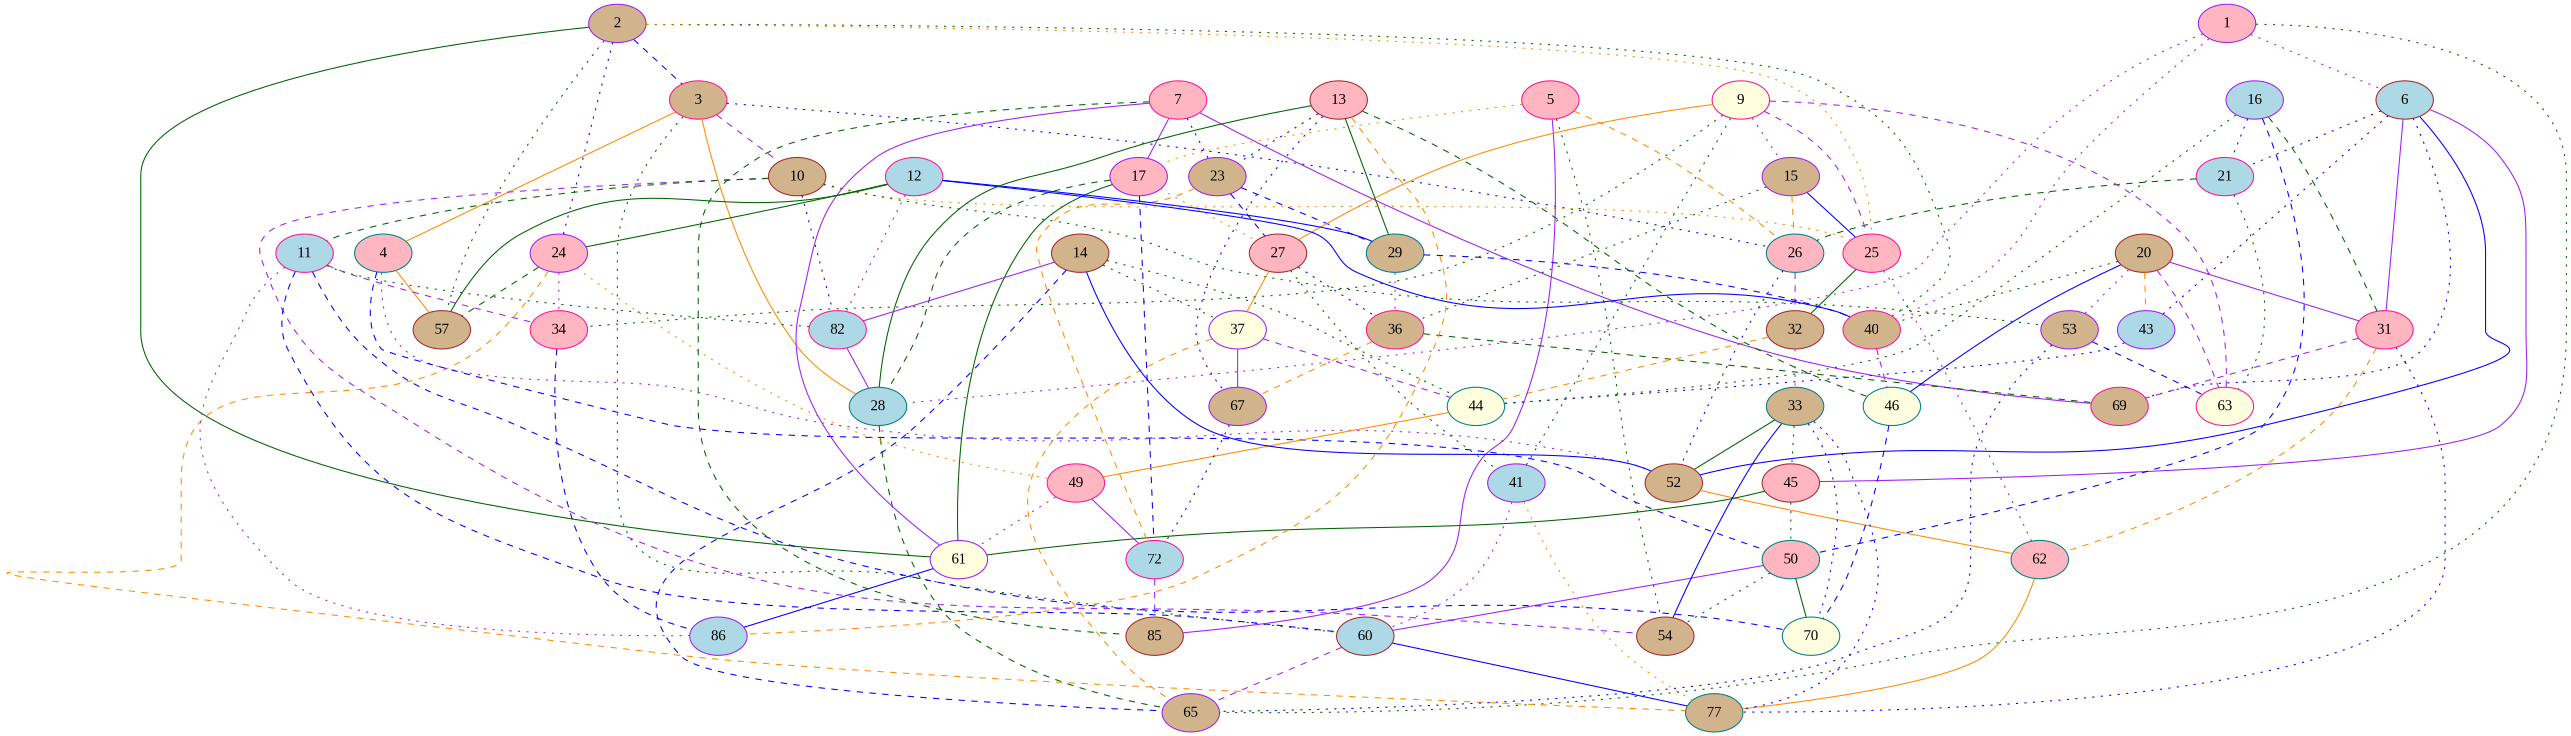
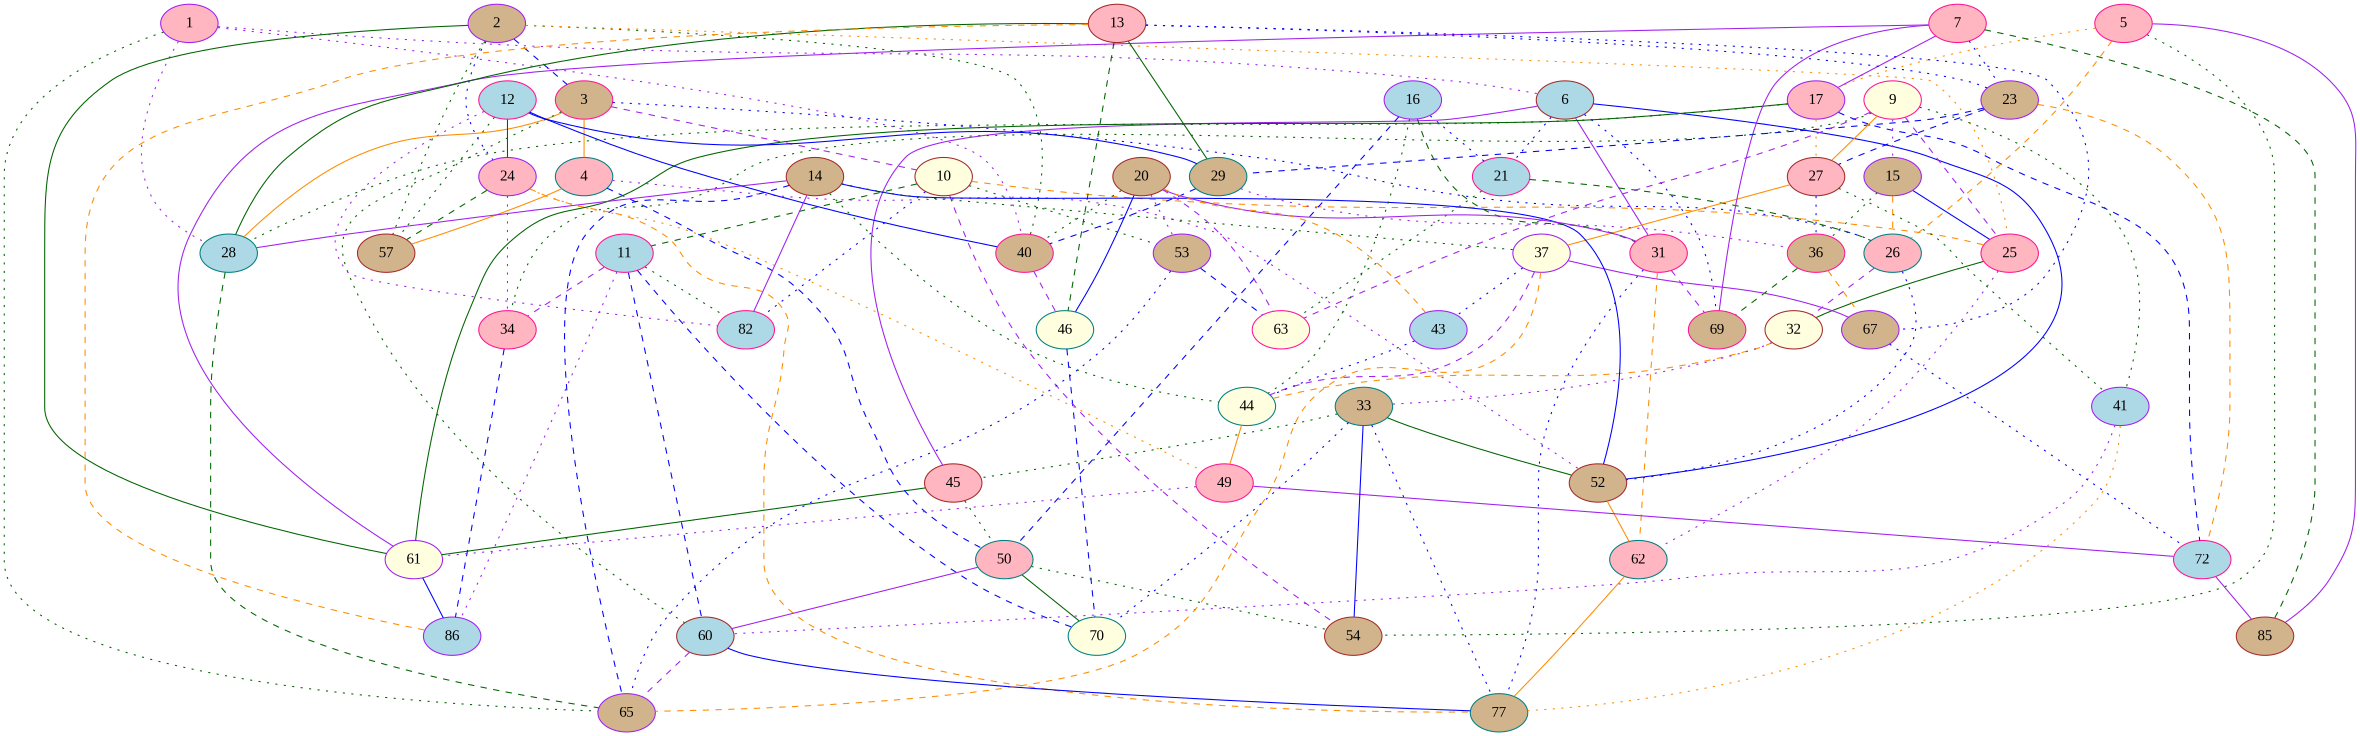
node "10": fillcolor tan -> lightyellow
edge "12" -- "57": style solid -> dotted
edge "10" -- "25": style dotted -> dashed
edge "6" -- "43": now "37" -- "43"
edge "17" -- "28": style dashed -> dotted
node "32": fillcolor tan -> lightyellow
edge "82" -- "28": now "14" -- "28"
edge "72" -- "85": style dashed -> solid
